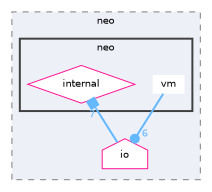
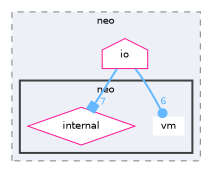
edge "vm" -> "io": reversed
